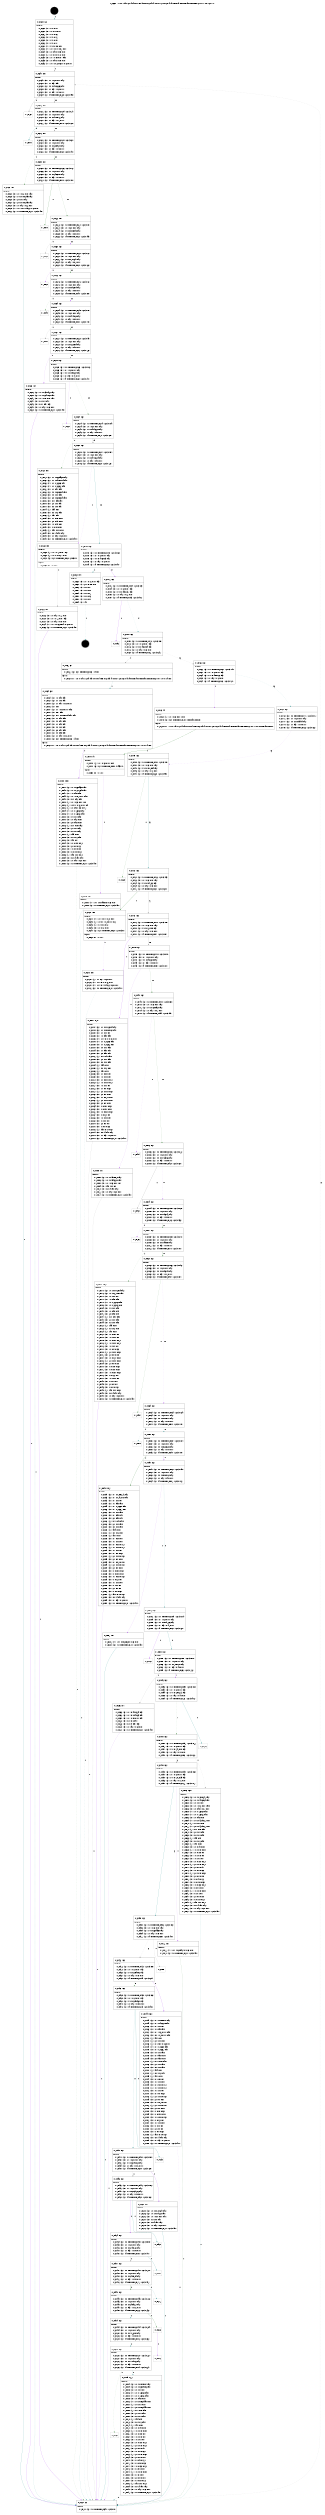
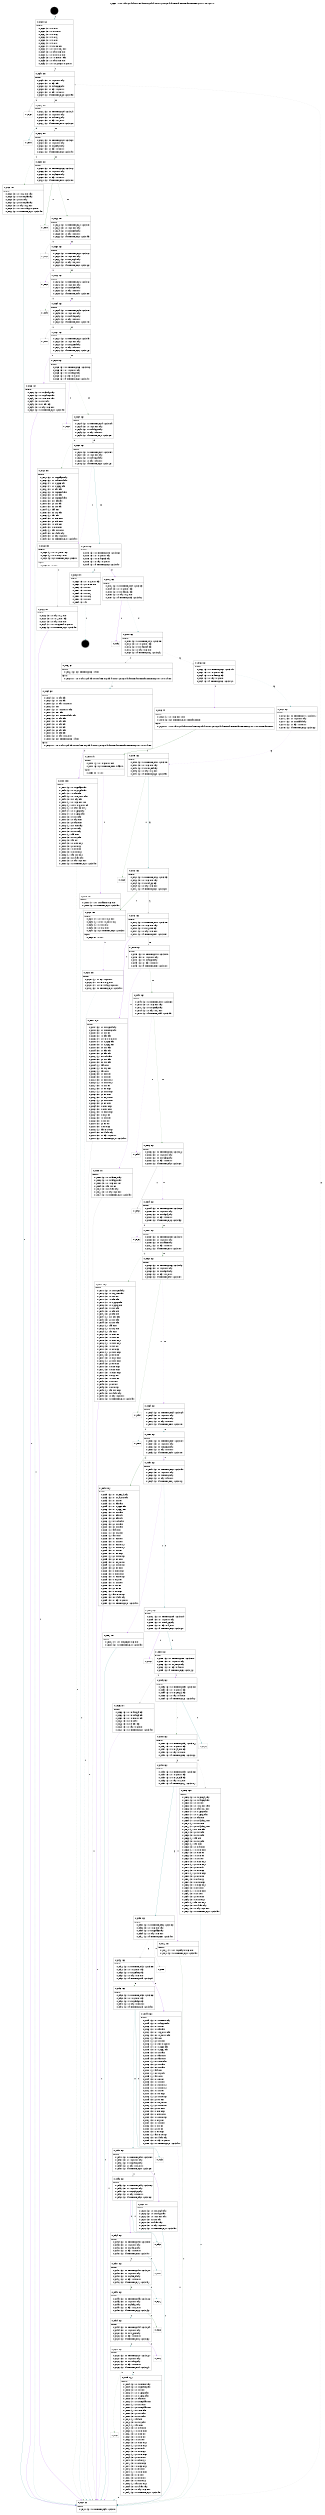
edge "0x401aa5" -> "0x401ffa": now "0x4019f9 [25]" -> "0x401ffa"
